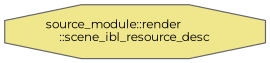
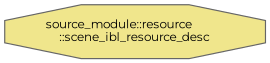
node "source_module::render ::scene_ibl_resource_desc": label "source_module::render ::scene_ibl_resource_desc" -> "source_module::resource ::scene_ibl_resource_desc"
